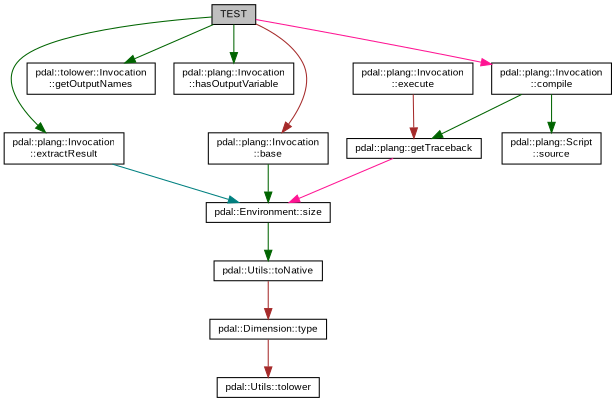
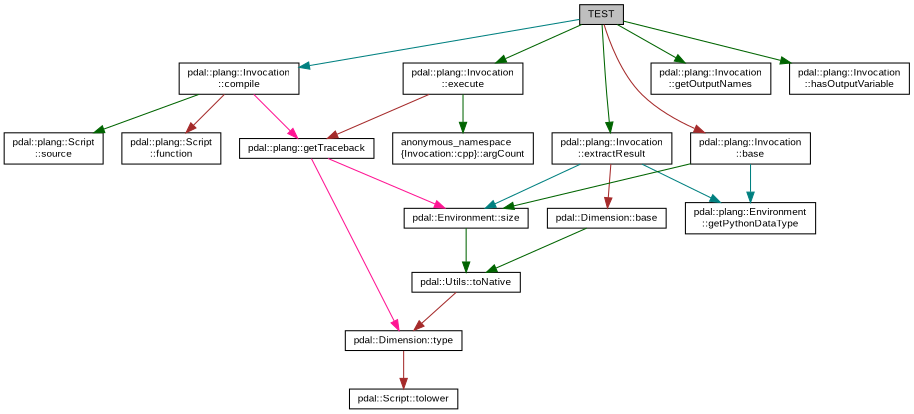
edge "TEST" -> "pdal::plang::Invocation ::compile": color deeppink -> teal
edge "TEST" -> "pdal::plang::Invocation ::execute": added
node "pdal::tolower::Invocation ::getOutputNames": label "pdal::tolower::Invocation ::getOutputNames" -> "pdal::plang::Invocation ::getOutputNames"
edge "pdal::plang::Invocation ::compile" -> "pdal::plang::getTraceback": color darkgreen -> deeppink
node "pdal::plang::Script ::function": added
node "anonymous_namespace {Invocation::cpp}::argCount": added
node "pdal::Dimension::base": added
node "pdal::plang::Environment ::getPythonDataType": added
edge "pdal::plang::getTraceback" -> "pdal::Dimension::type": added
node "pdal::Utils::tolower": label "pdal::Utils::tolower" -> "pdal::Script::tolower"
